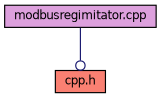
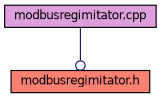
node "cpp.h": label "cpp.h" -> "modbusregimitator.h"
